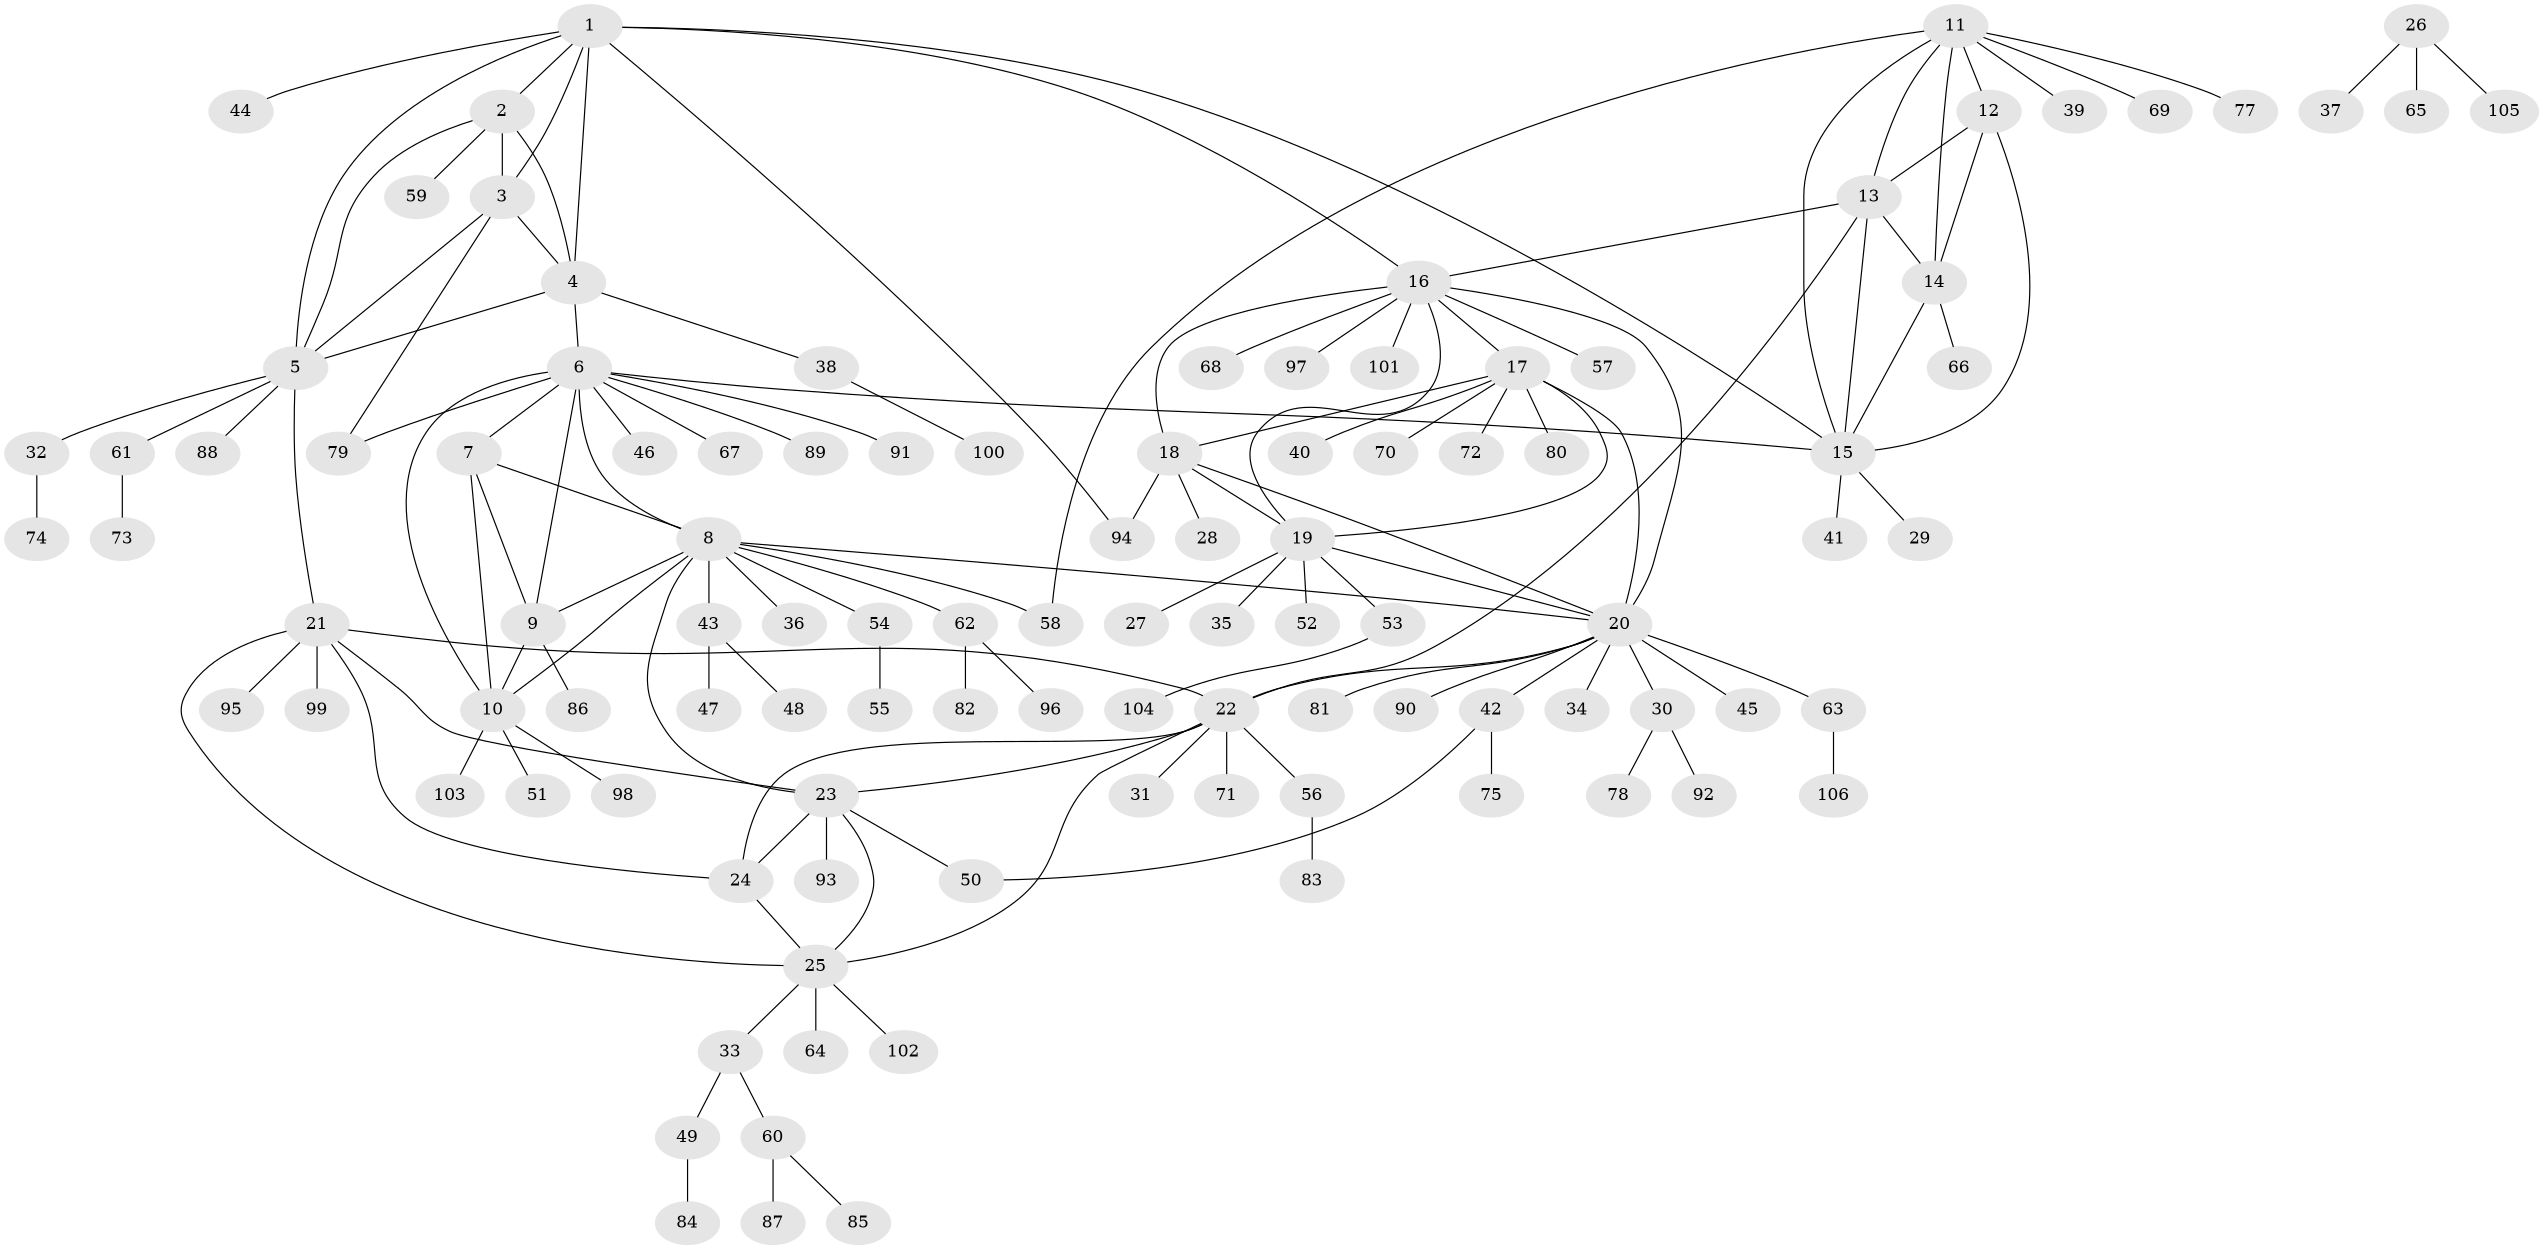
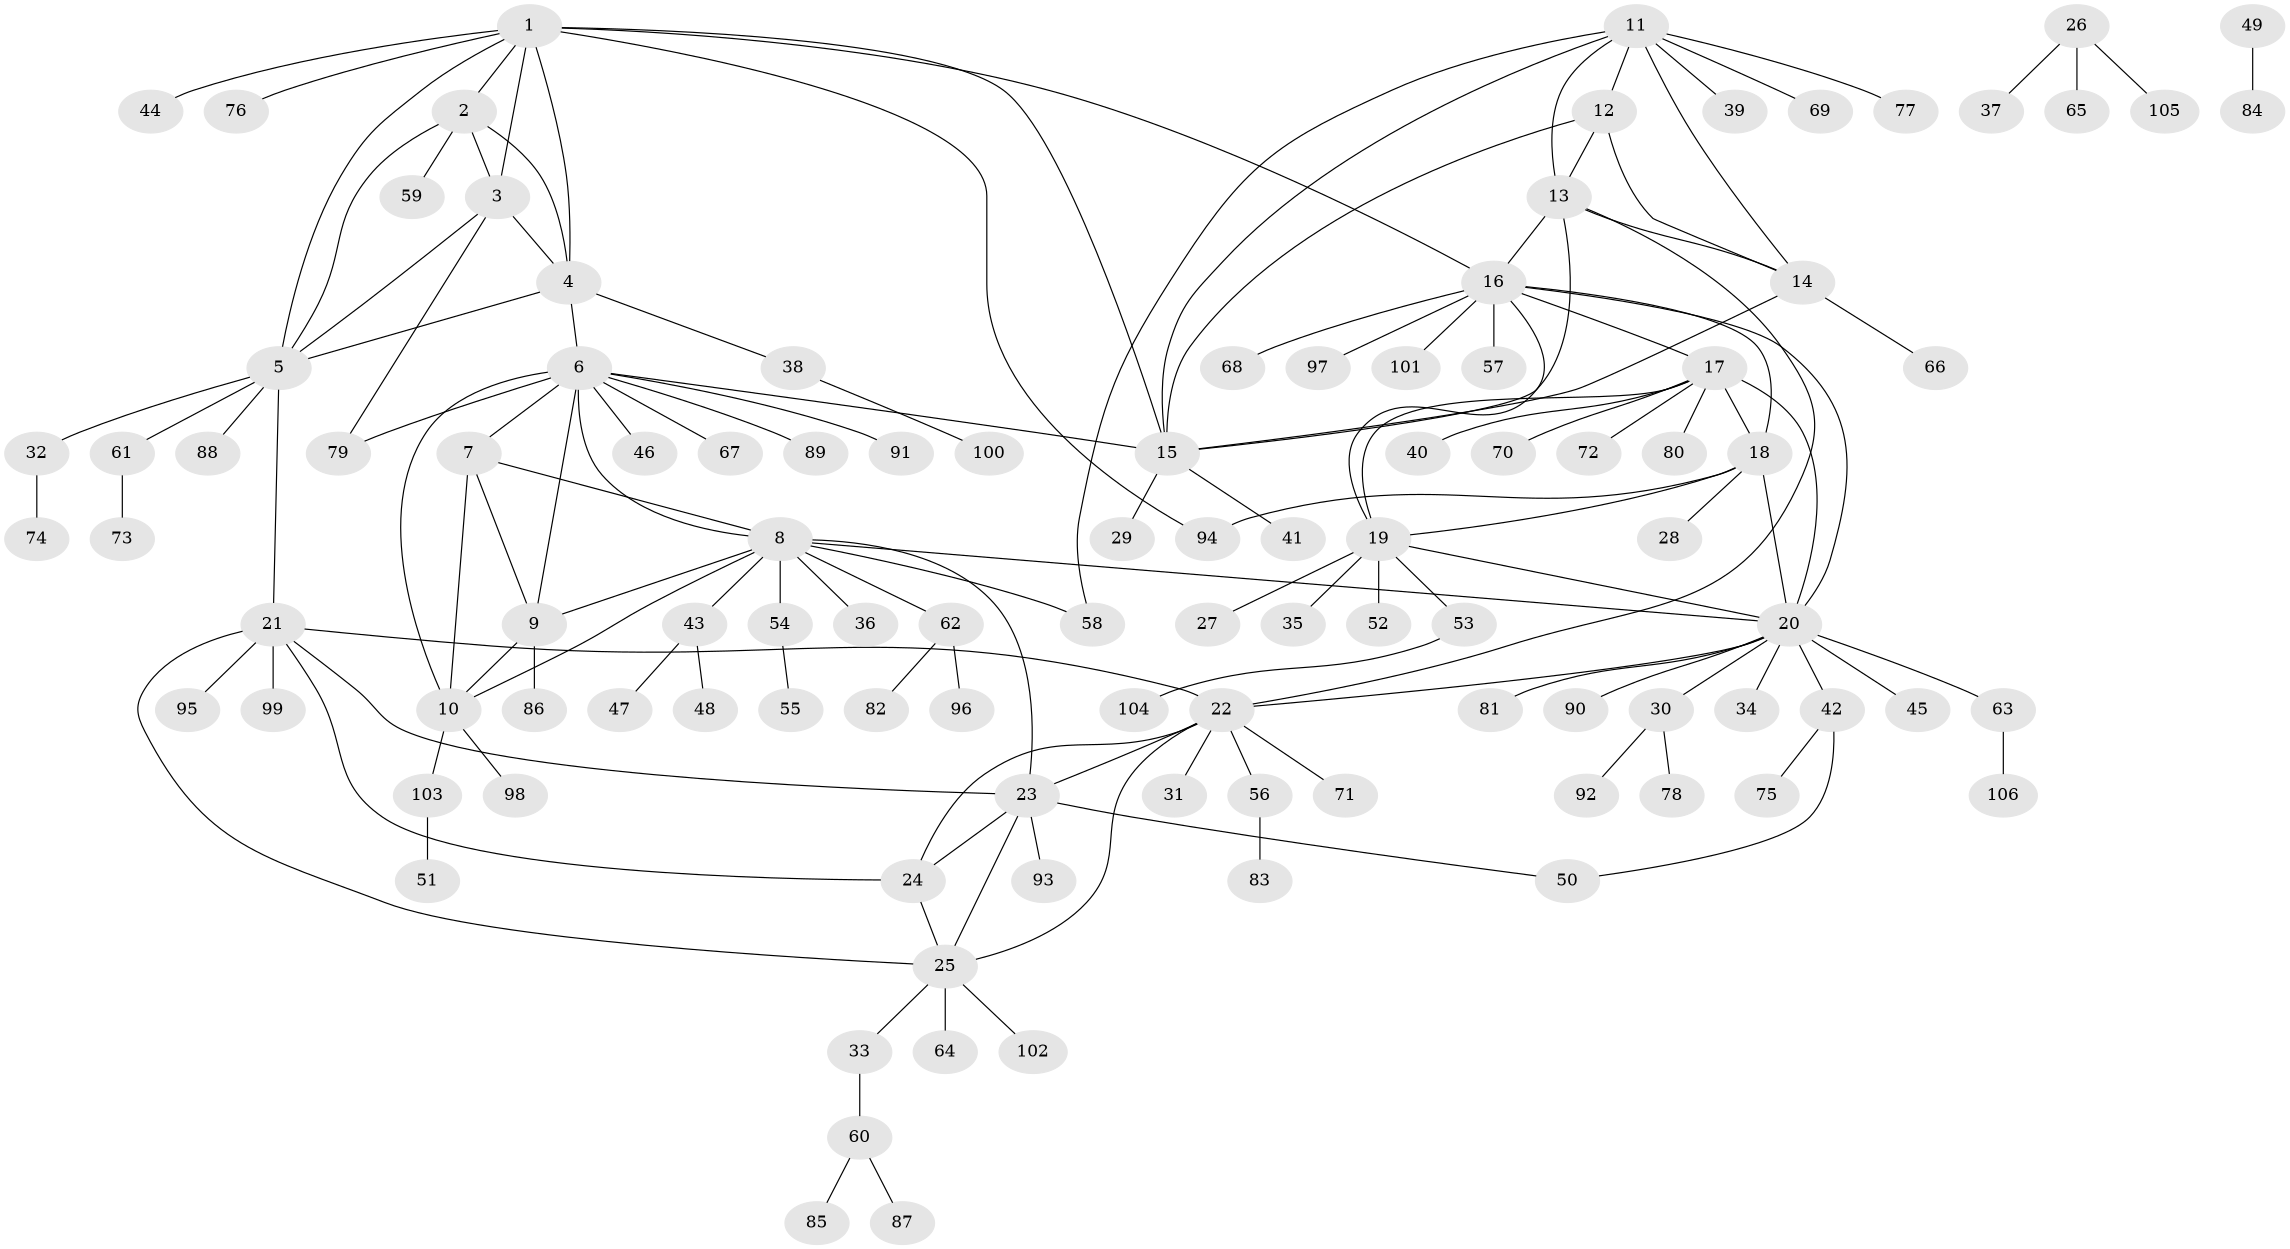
node "76": added
edge "10" -- "51": now "103" -- "51"
edge "33" -- "49": removed
